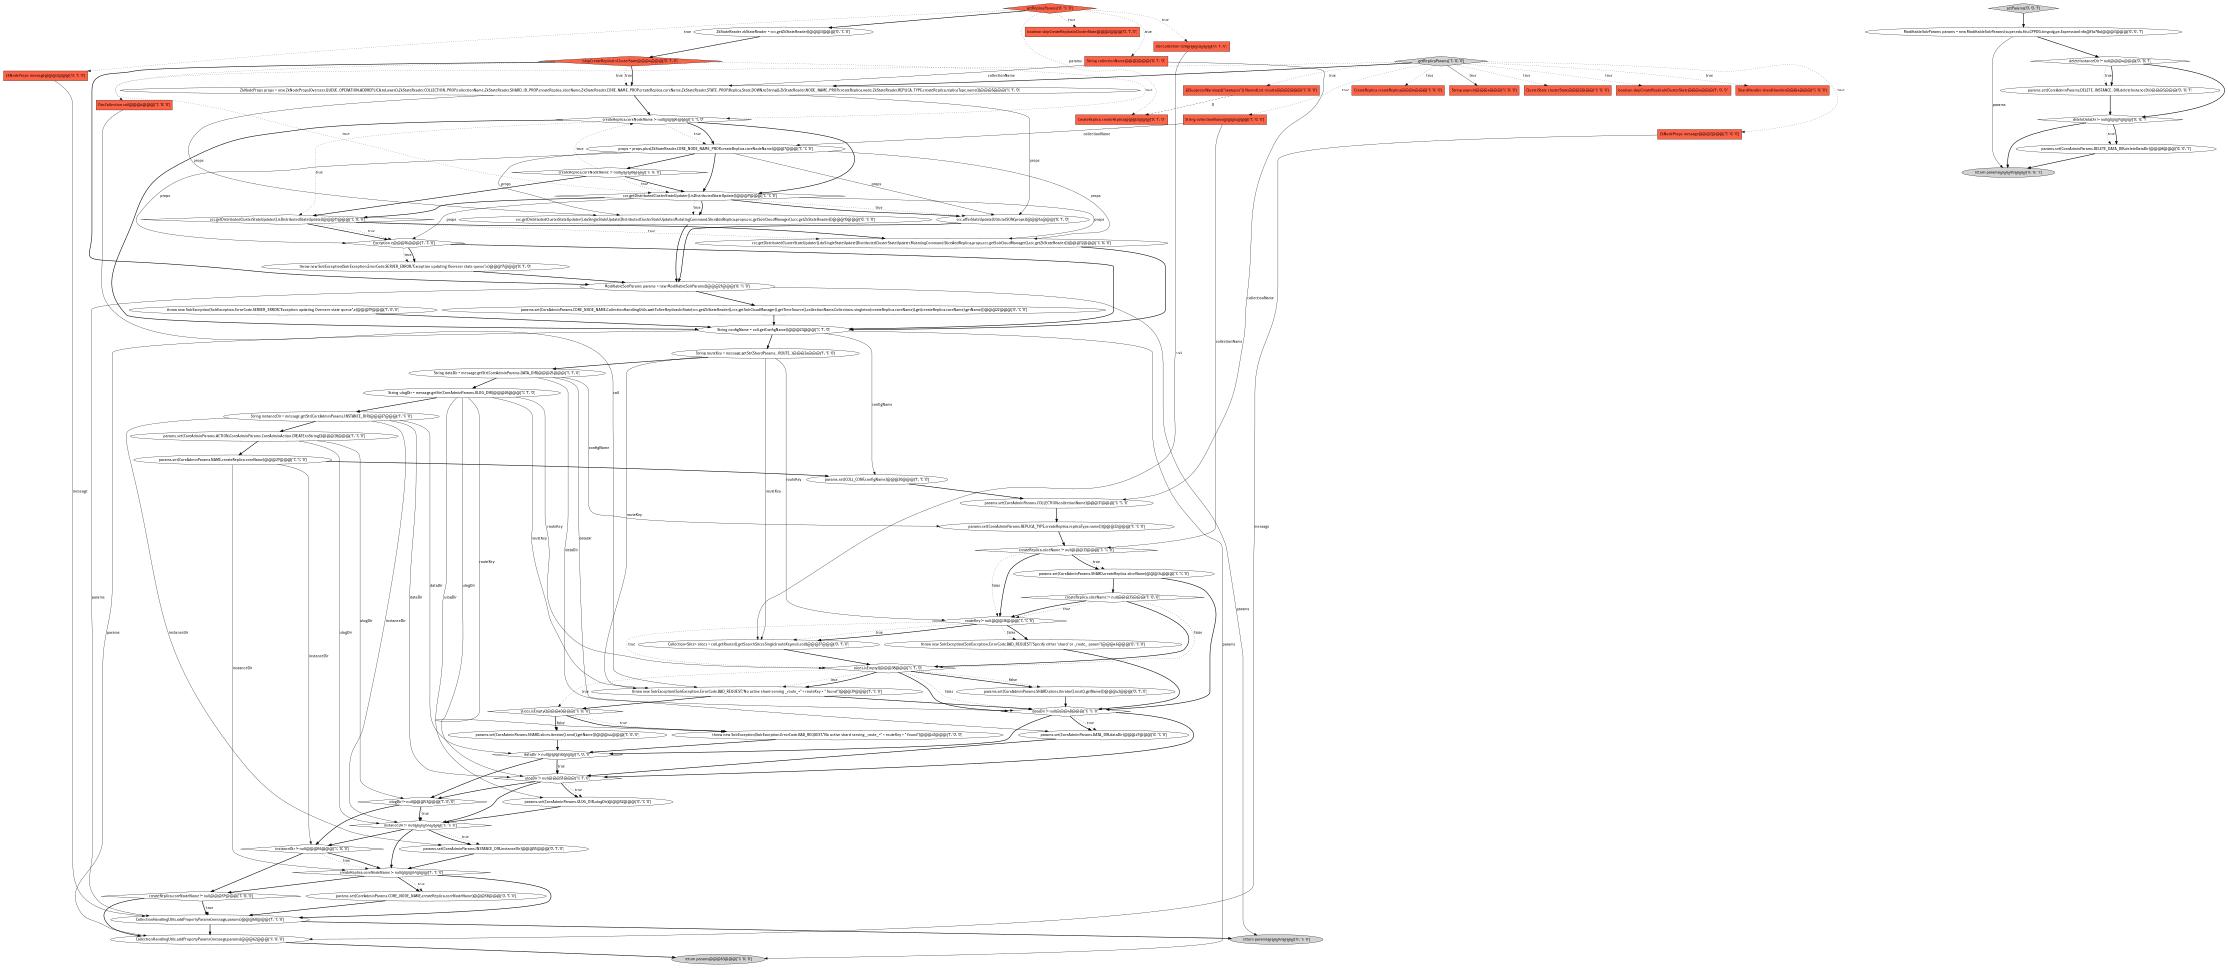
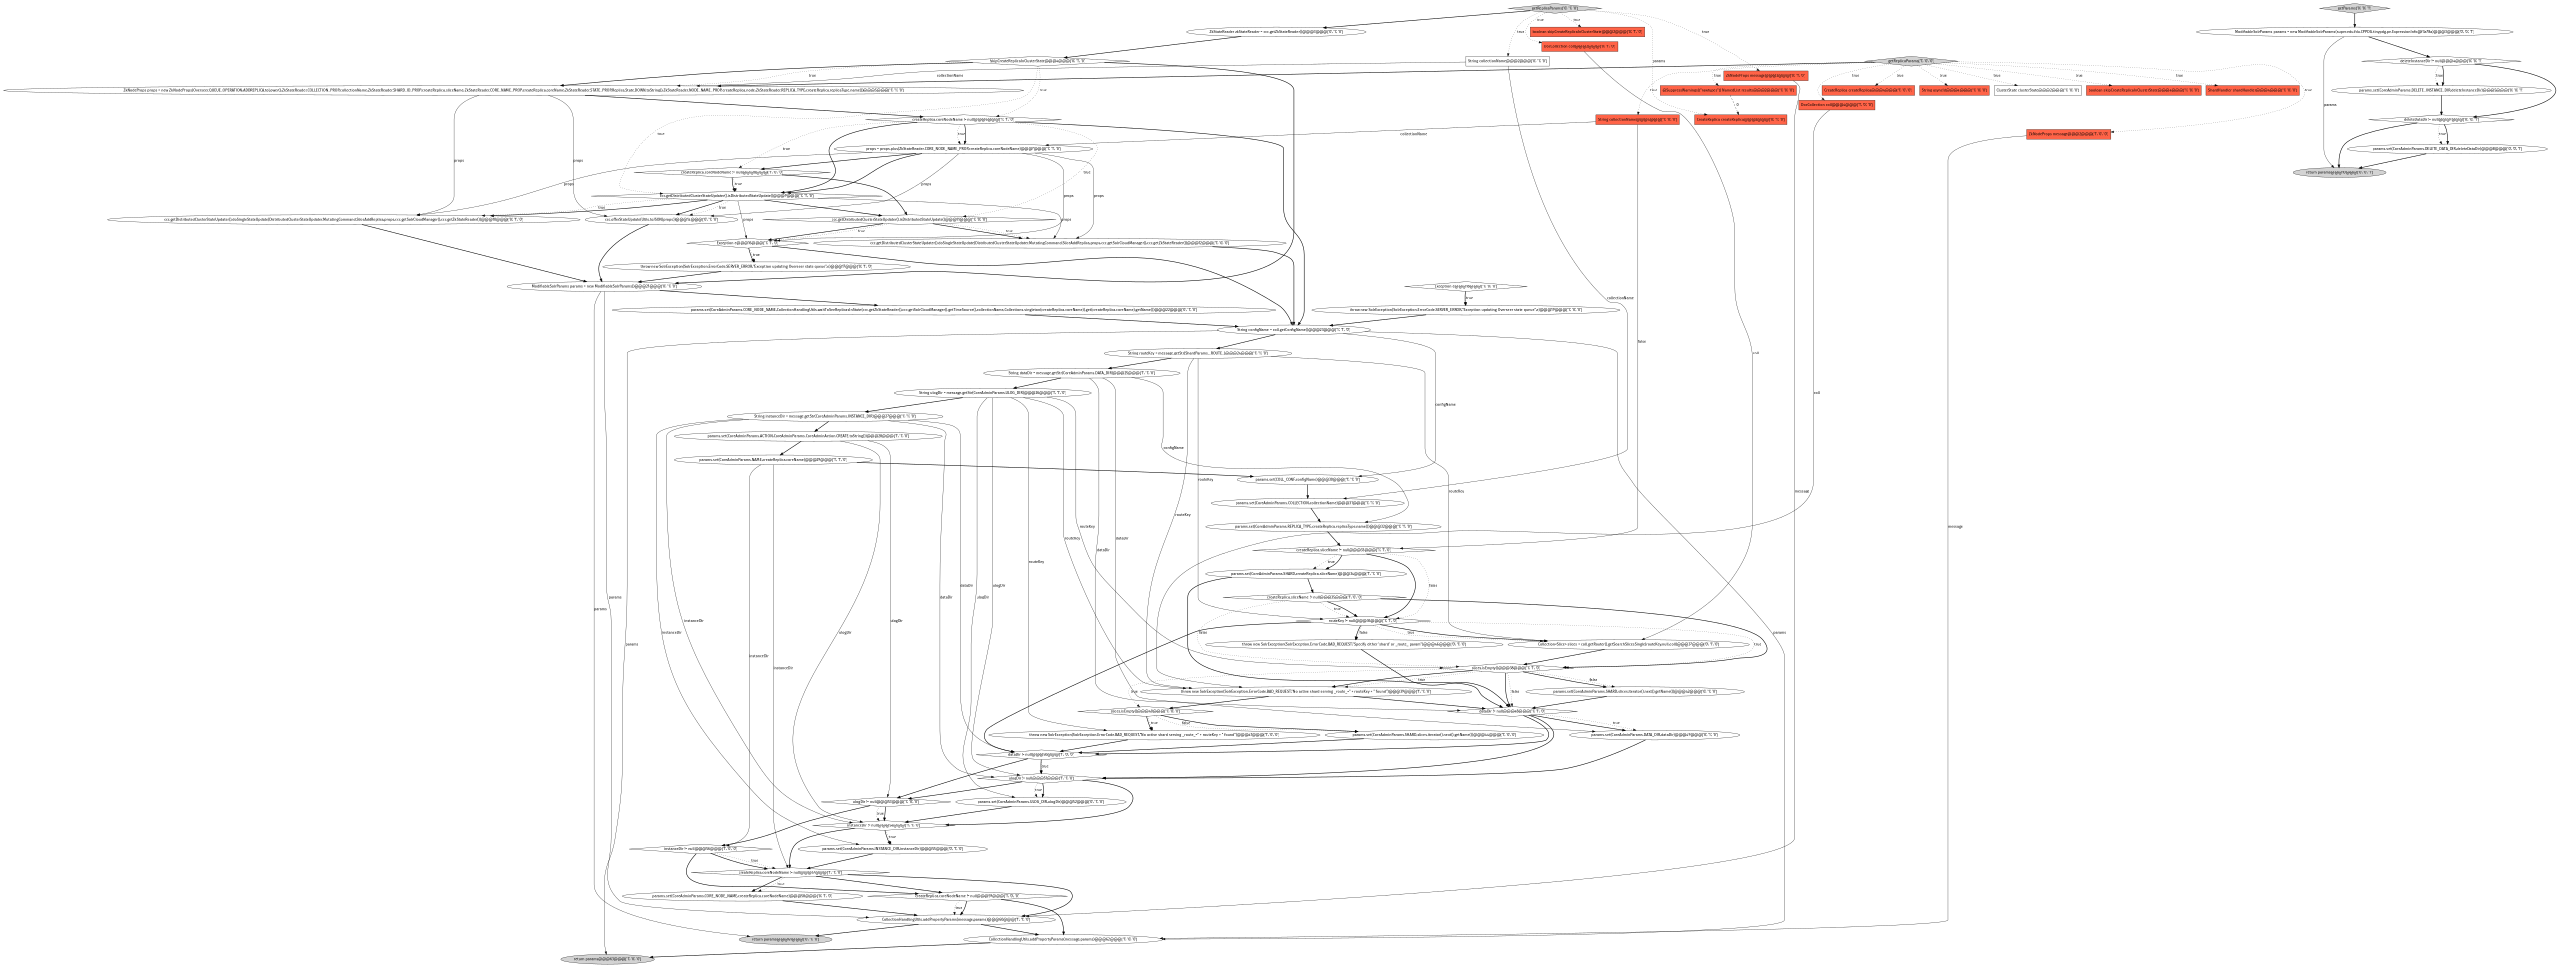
node "getReplicaParams['0', '1', '0']": fillcolor tomato -> lightgray
node "!skipCreateReplicaInClusterState@@@4@@@['0', '1', '0']": fillcolor tomato -> white
node "String collectionName@@@2@@@['0', '1', '0']": fillcolor tomato -> white
edge "getReplicaParams['1', '0', '0']" -> "String asyncId@@@4@@@['1', '0', '0']": style solid -> dotted
node "ClusterState clusterState@@@2@@@['1', '0', '0']": fillcolor tomato -> white
edge "createReplica.coreNodeName != null@@@8@@@['1', '0', '0']" -> "createReplica.coreNodeName != null@@@6@@@['1', '1', '0']": reversed
node "Exception e@@@18@@@['1', '0', '0']": added
edge "String collectionName@@@4@@@['1', '0', '0']" -> "createReplica.sliceName != null@@@33@@@['1', '1', '0']": label "collectionName" -> "false"
edge "routeKey != null@@@36@@@['1', '1', '0']" -> "dataDir != null@@@50@@@['1', '0', '0']": added
edge "instanceDir != null@@@54@@@['1', '1', '0']" -> "instanceDir != null@@@56@@@['1', '0', '0']": removed
